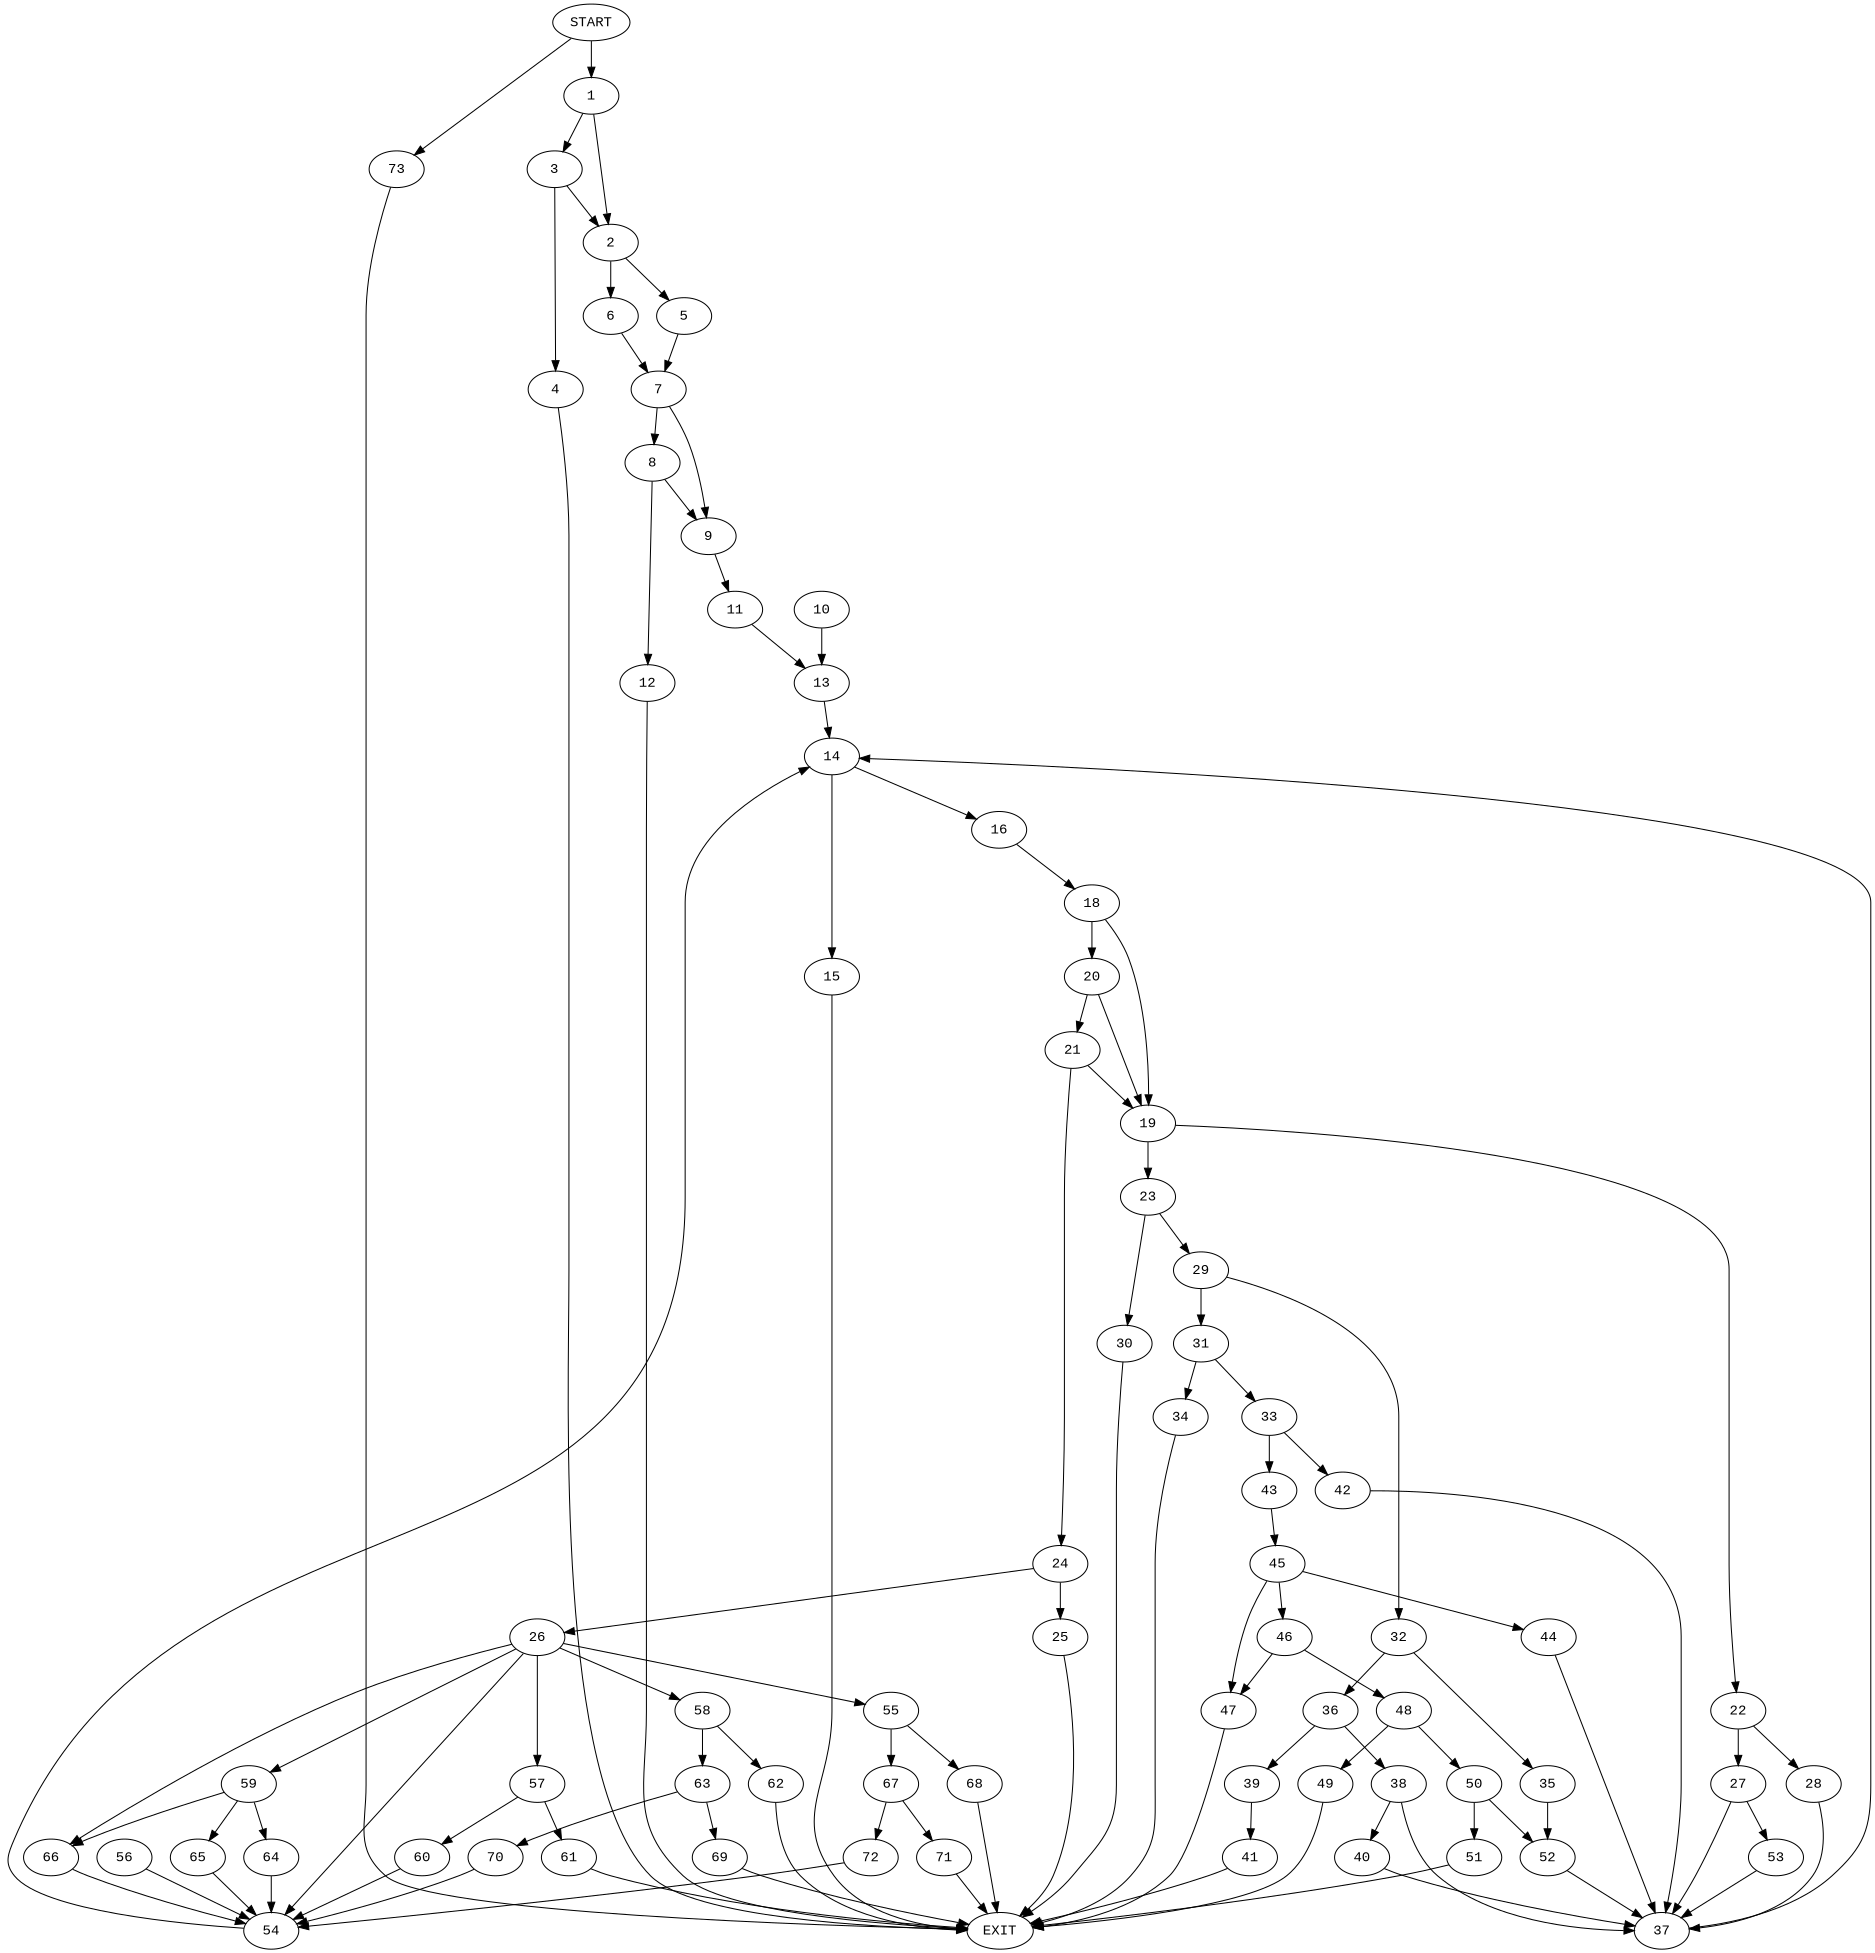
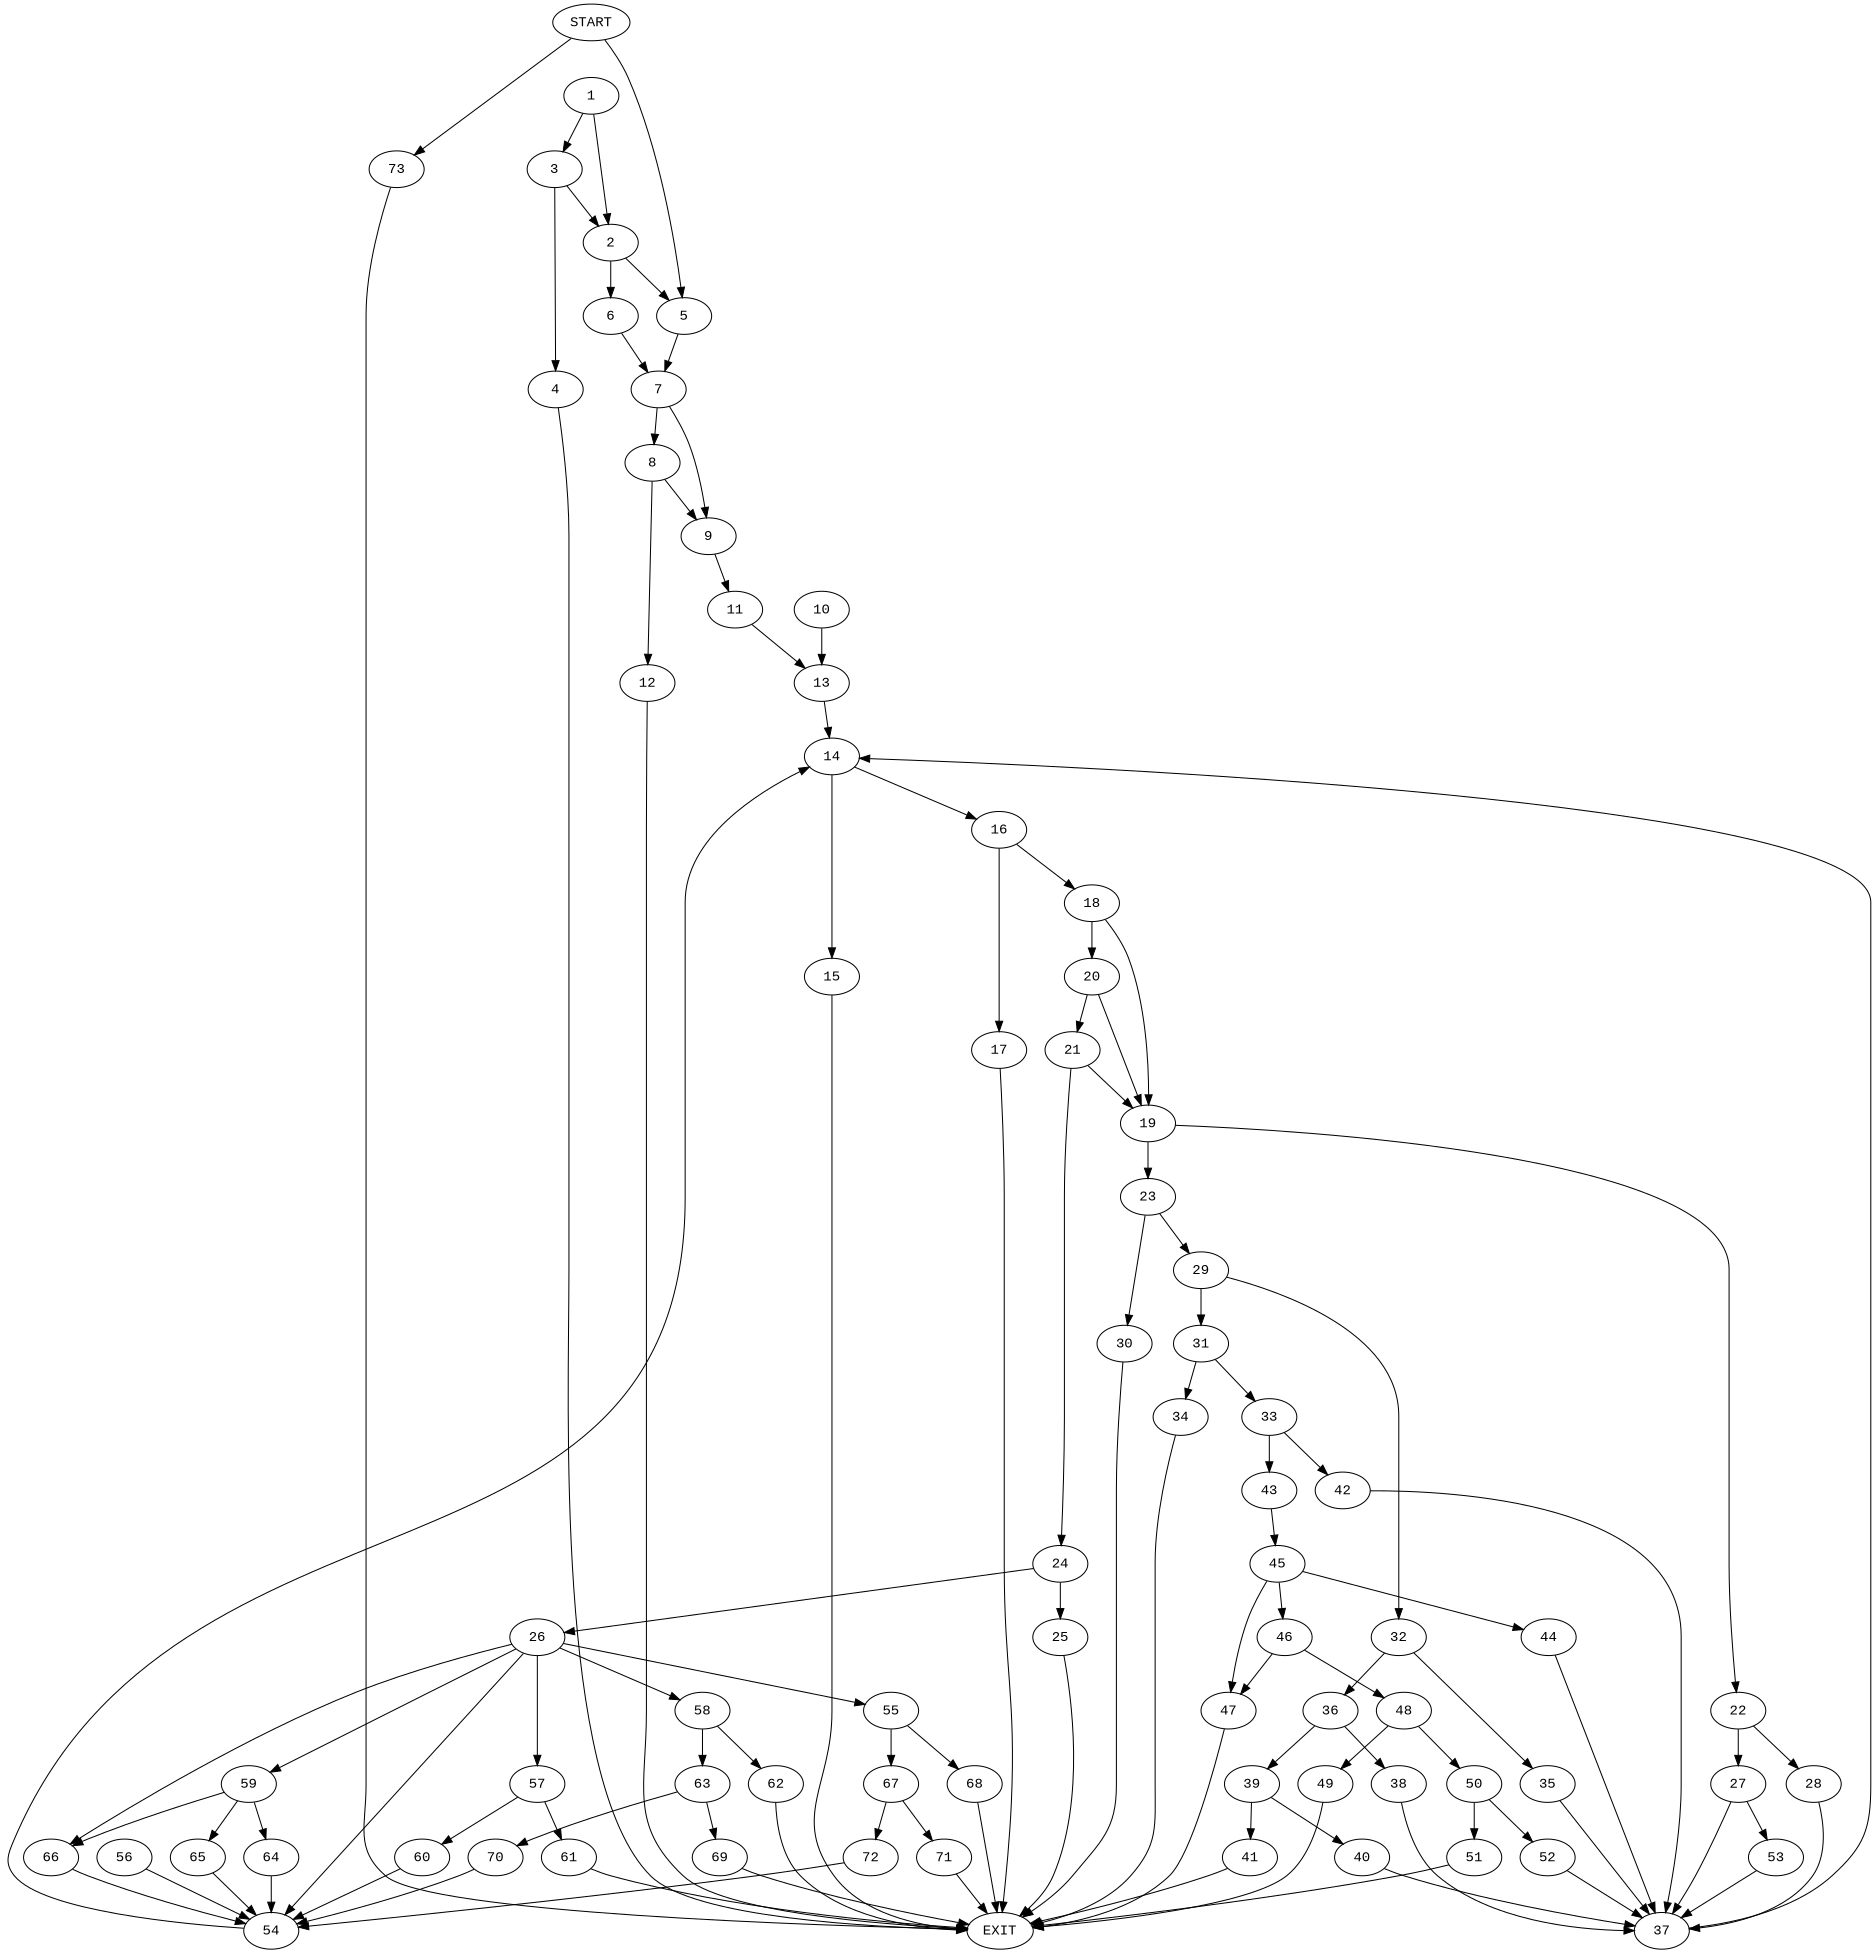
edge "START" -> "1": now "START" -> "5"
node "17": added
edge "38" -> "40": now "39" -> "40"
edge "35" -> "52": now "35" -> "37"
